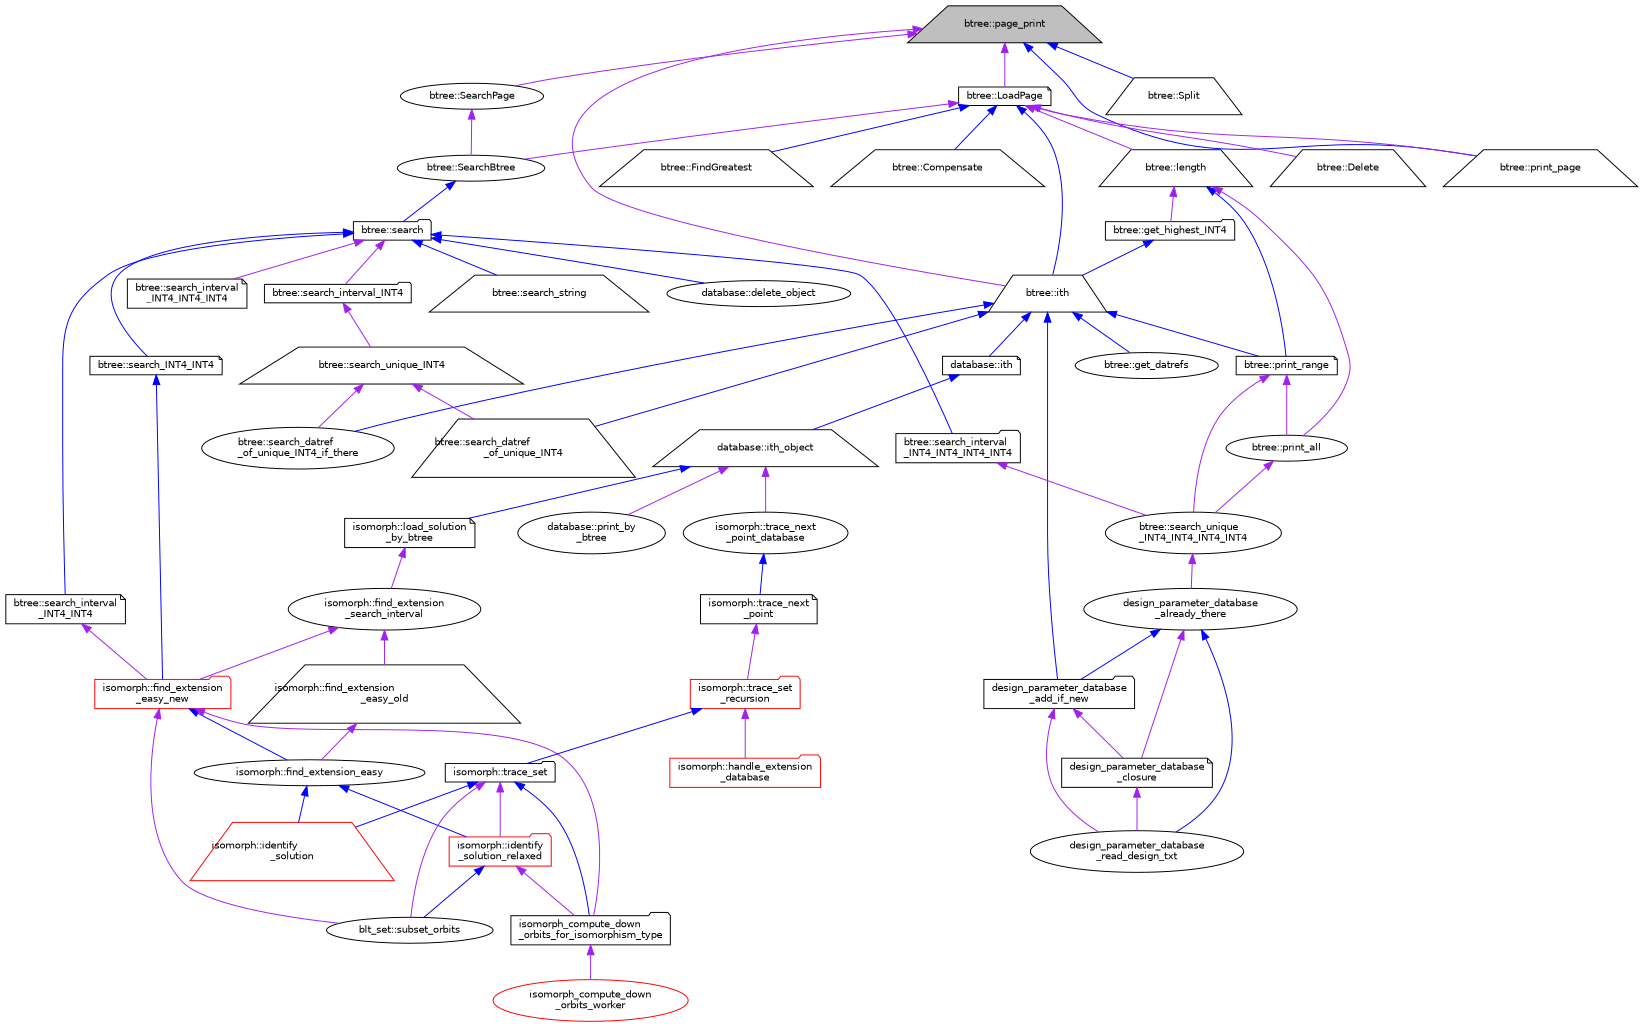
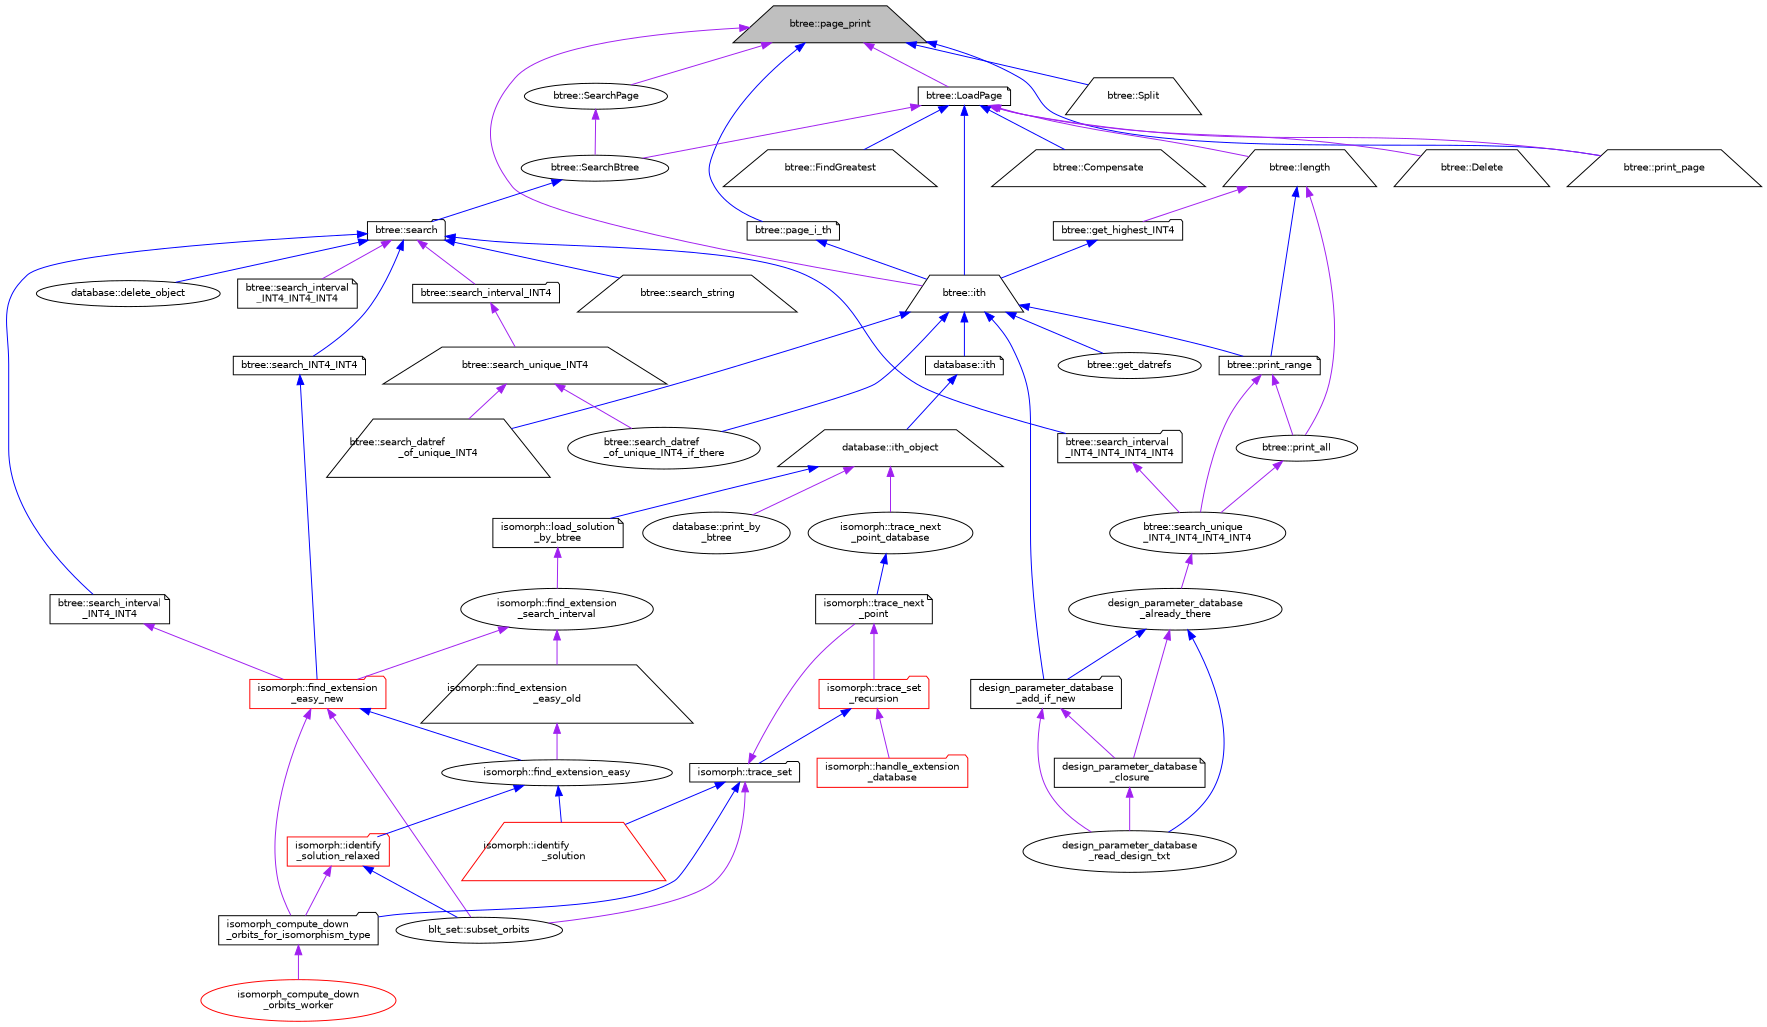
node "btree::page_i_th": added
edge "isomorph::identify _solution_relaxed" -> "isomorph::trace_set": now "isomorph::trace_next _point" -> "isomorph::trace_set"
